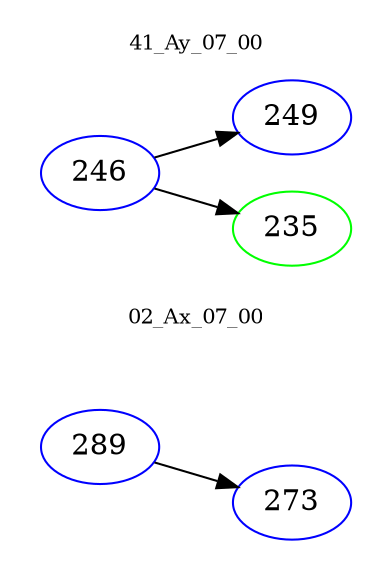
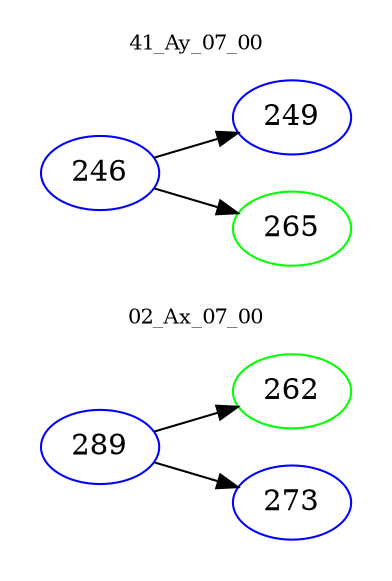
node "235": label "235" -> "265"
node "262": added
